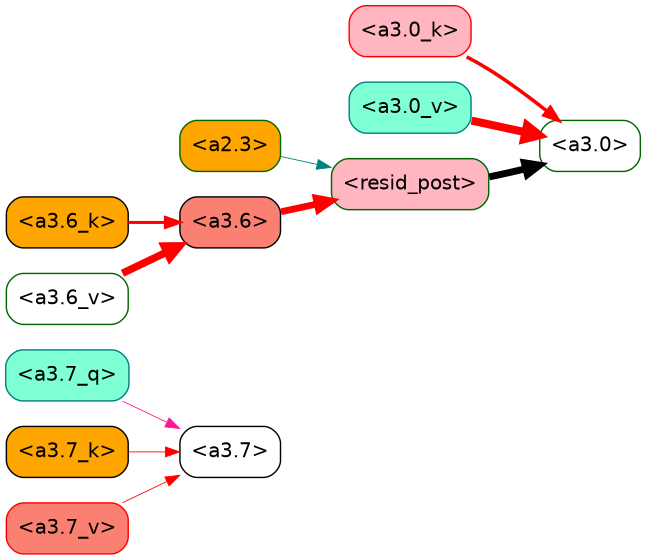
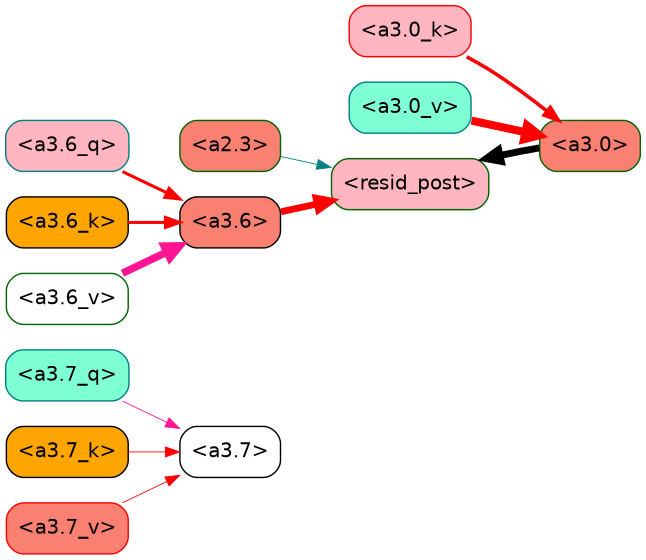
node "<a3.6_q>": added
node "<a2.3>": fillcolor orange -> salmon
node "<a3.0>": fillcolor white -> salmon
edge "<resid_post>" -> "<a3.0>": reversed
edge "<a3.6_v>" -> "<a3.6>": color red -> deeppink
